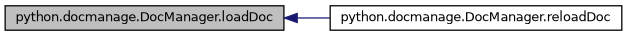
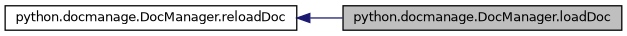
edge "python.docmanage.DocManager.reloadDoc" -> "python.docmanage.DocManager.loadDoc": reversed
